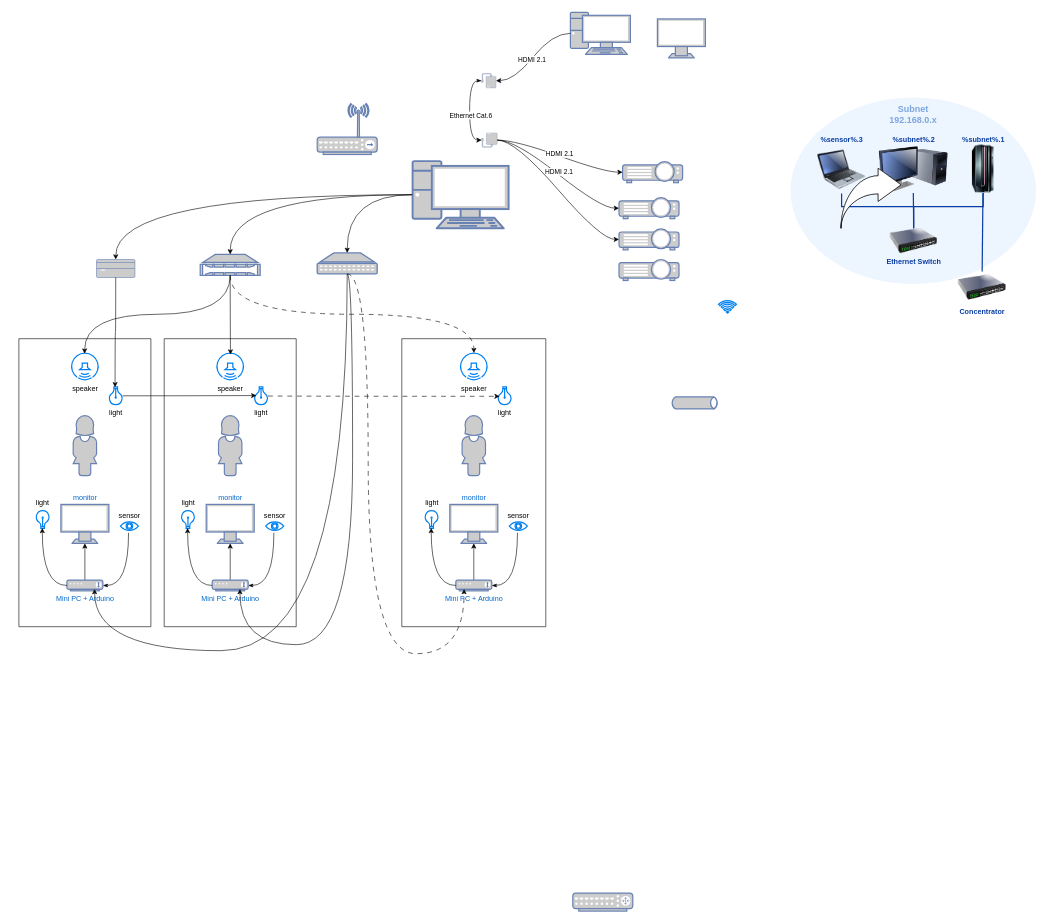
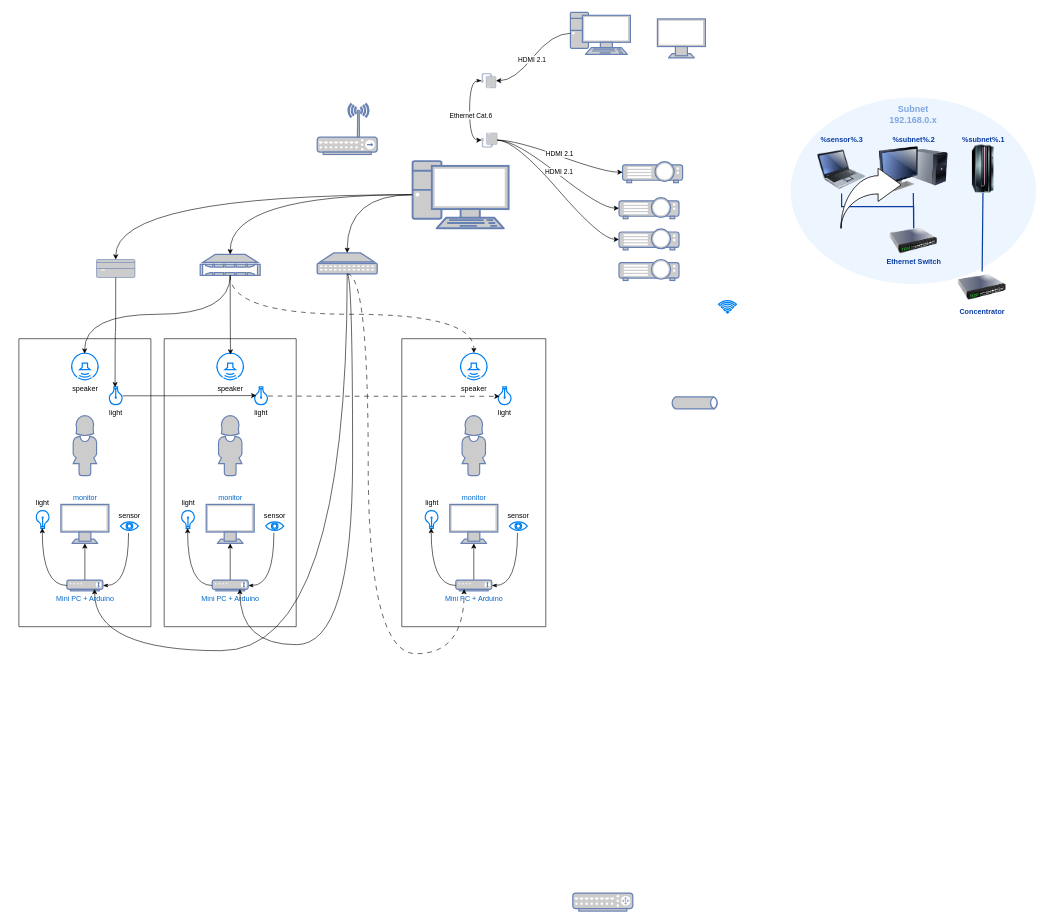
edge "%subnet%.1" -- "Ethernet Switch": removed
